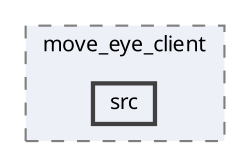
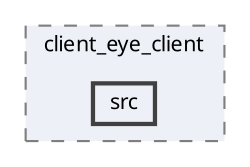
cluster "move_eye_client": label "move_eye_client" -> "client_eye_client"
